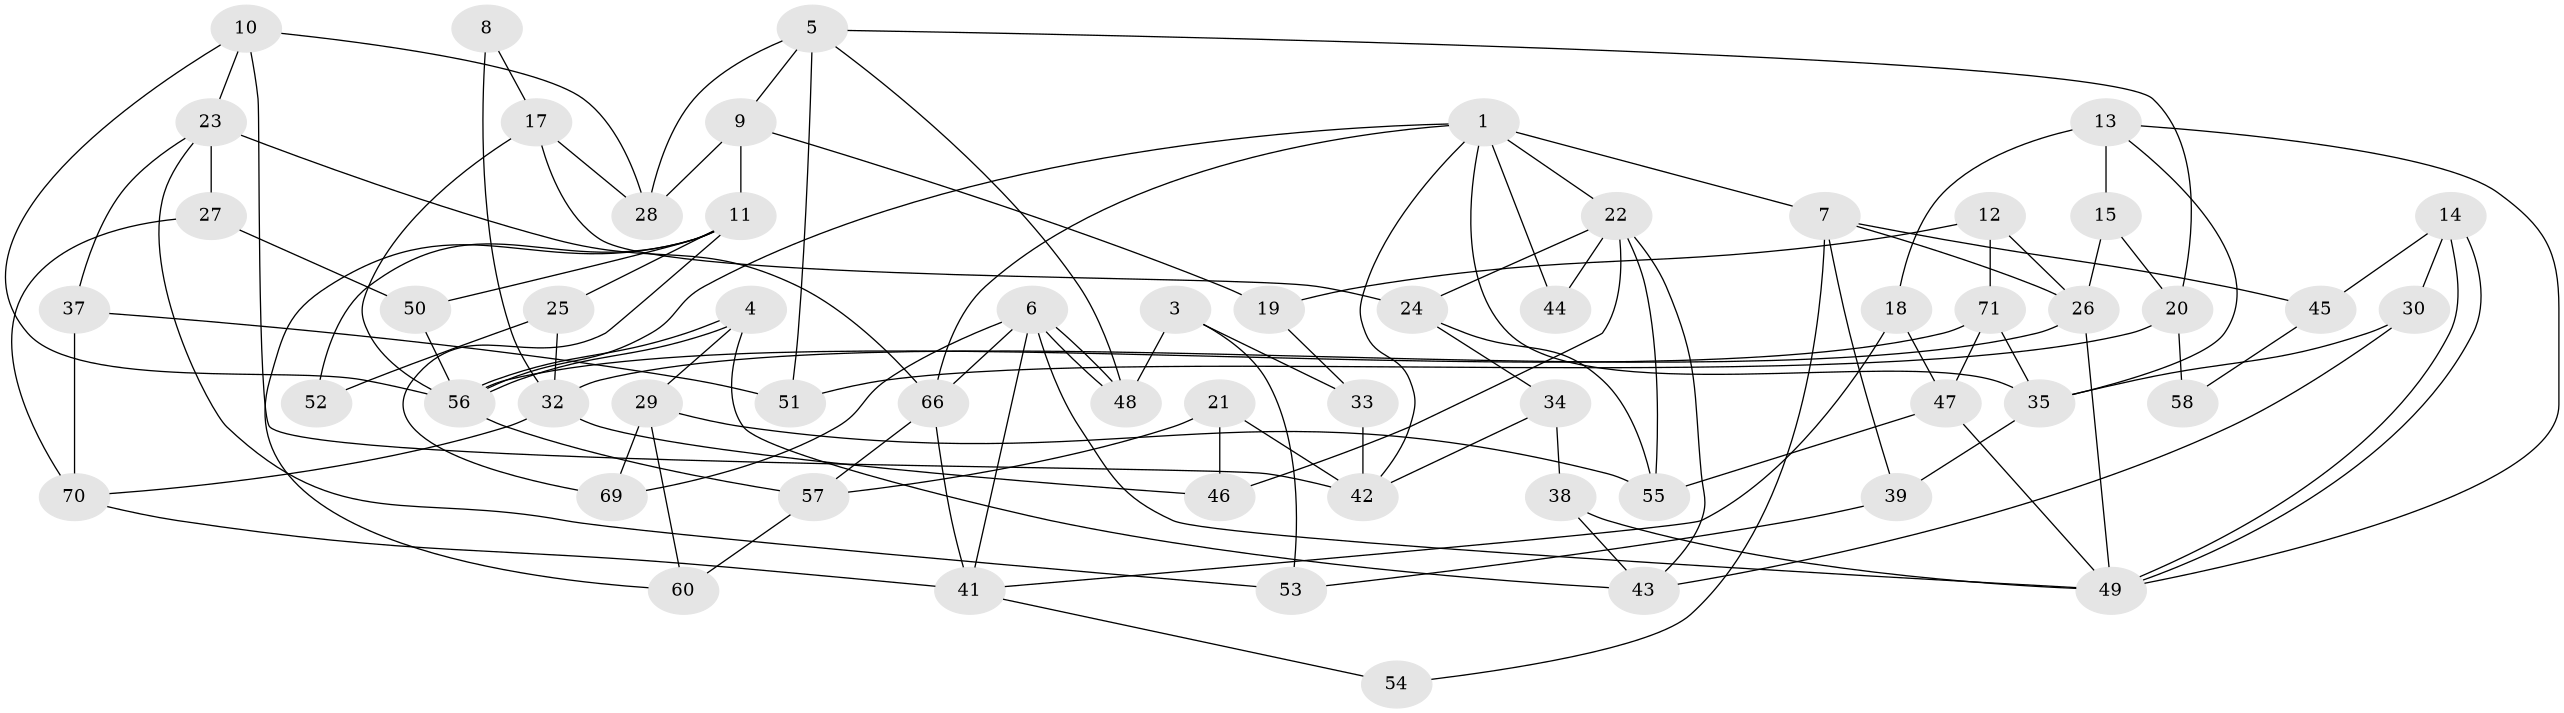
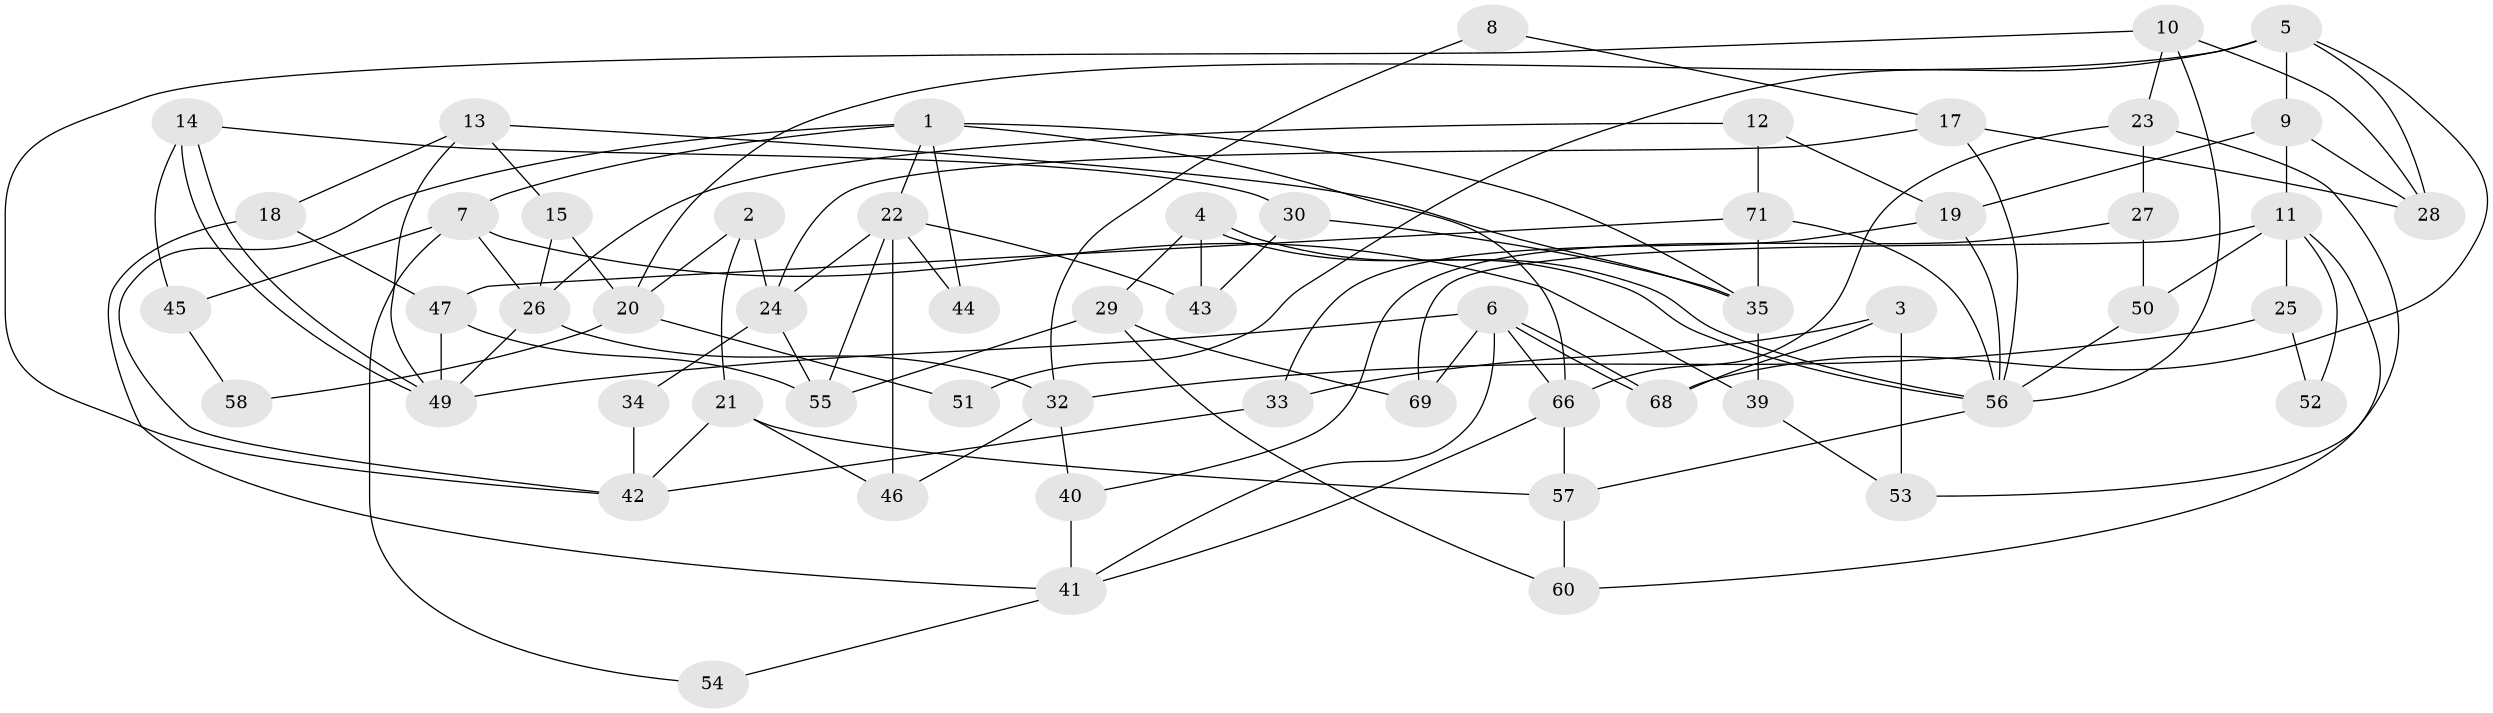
edge "1" -- "56": now "19" -- "56"
node "2": added
node "37": removed
node "48": label "48" -> "68"
node "70": label "70" -> "40"
node "38": removed
